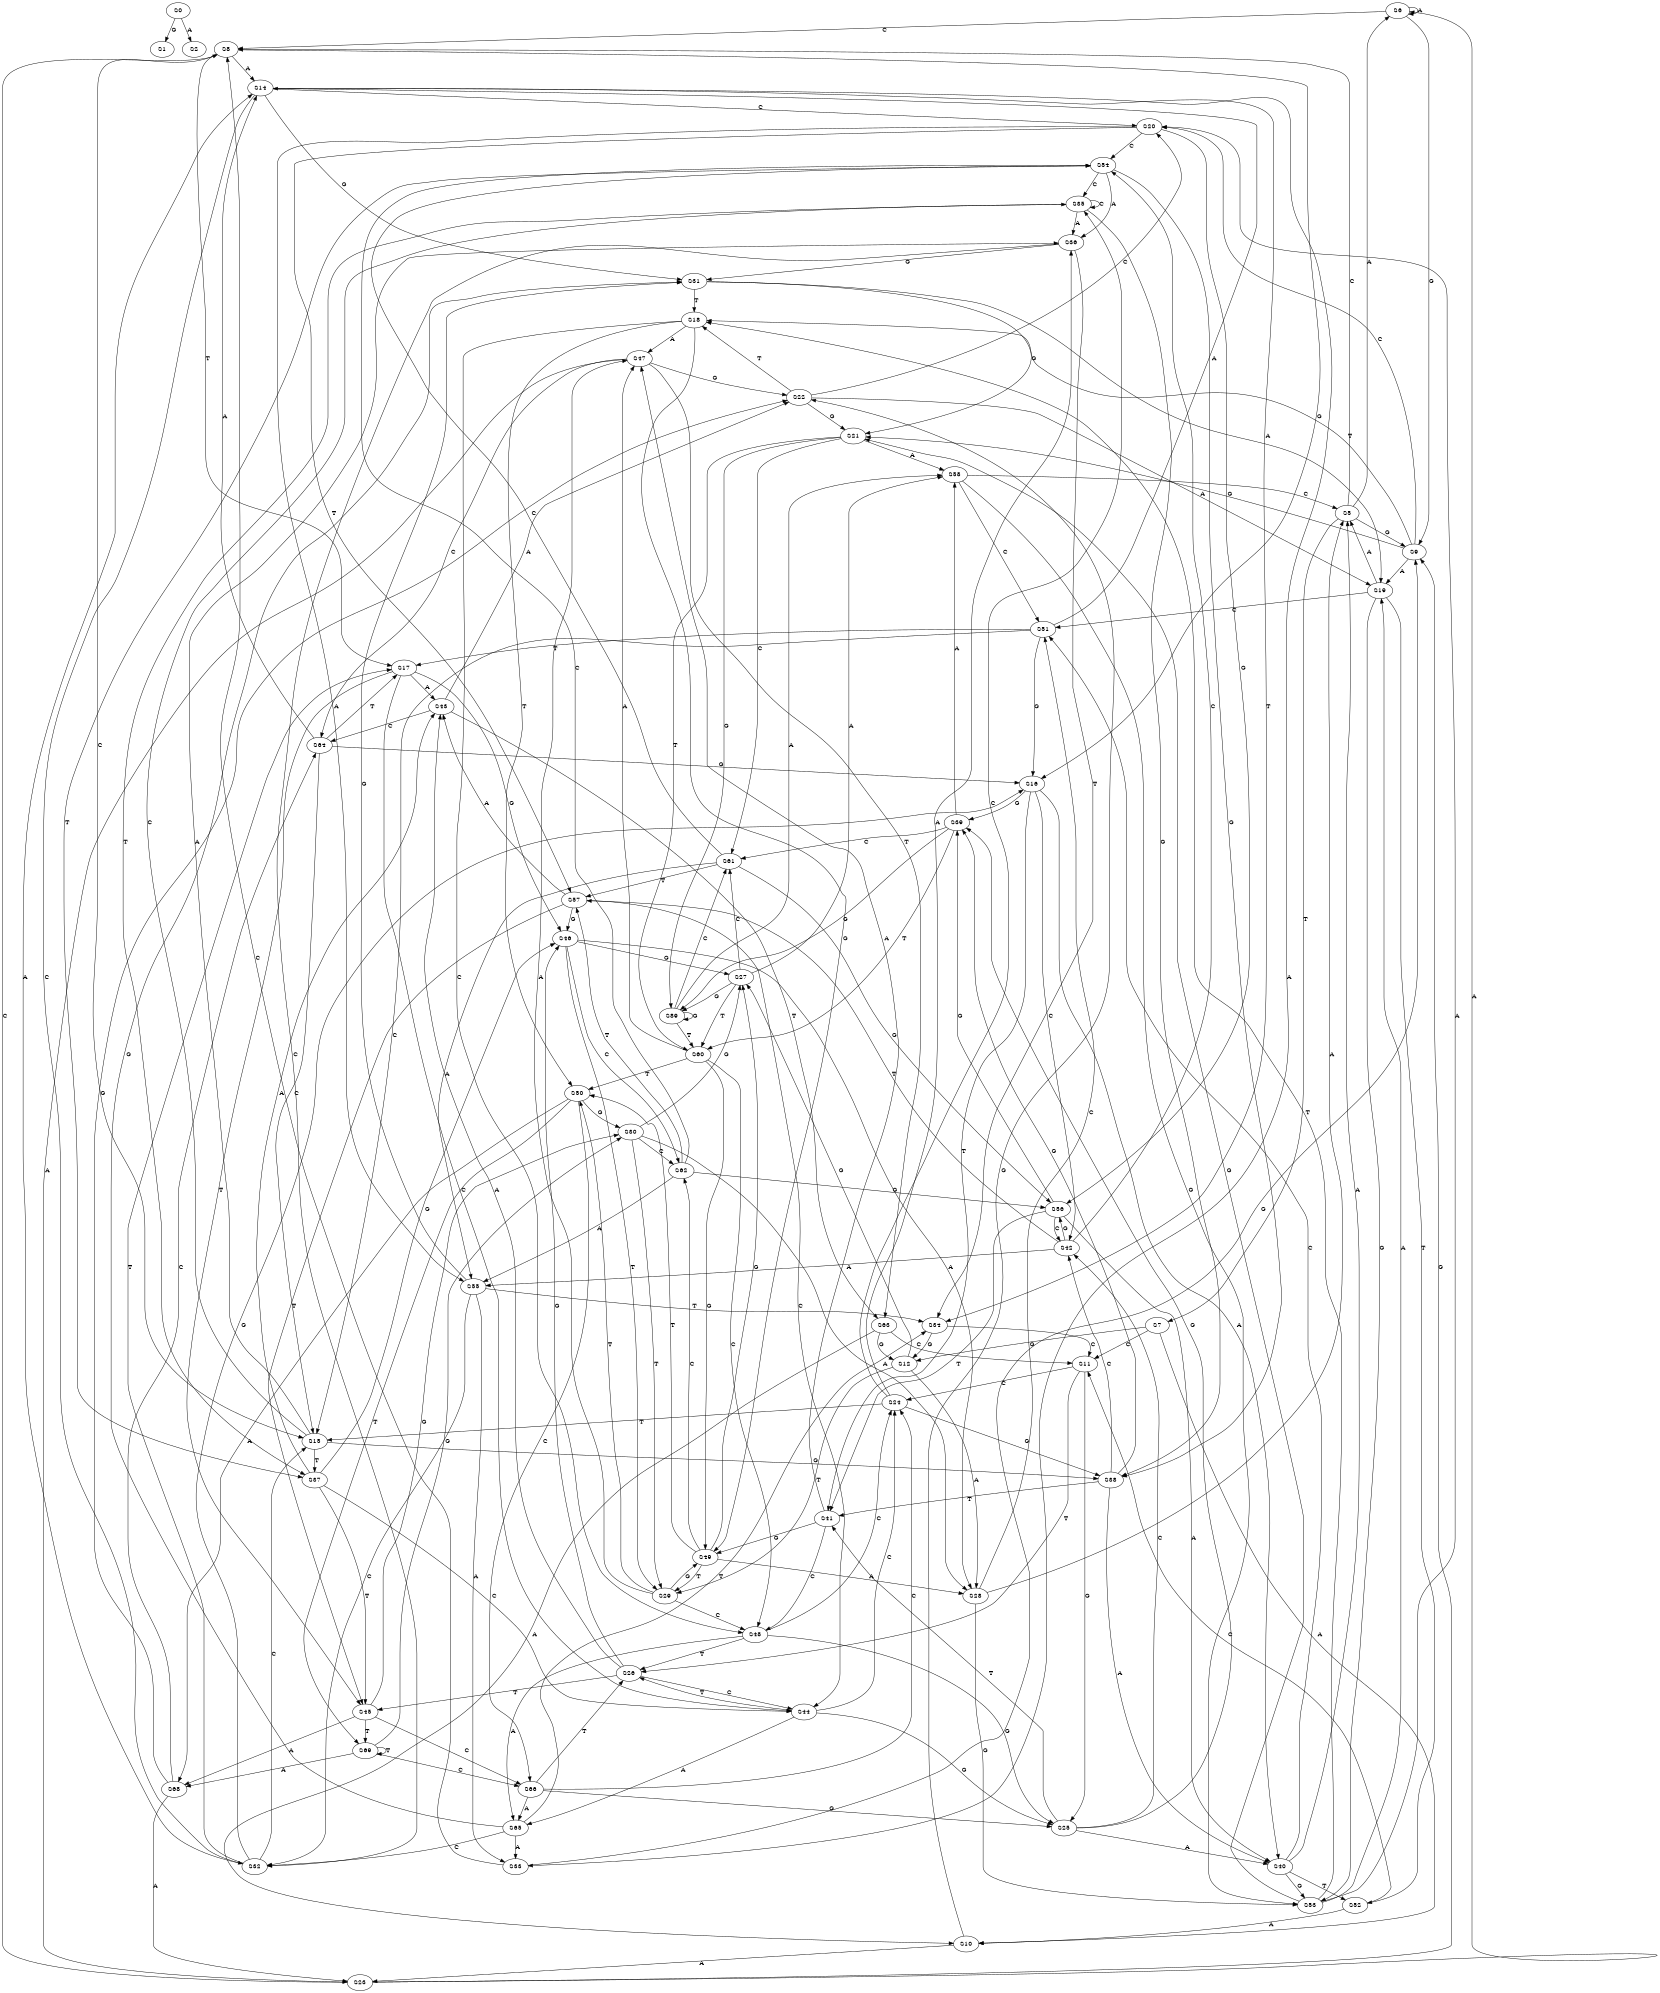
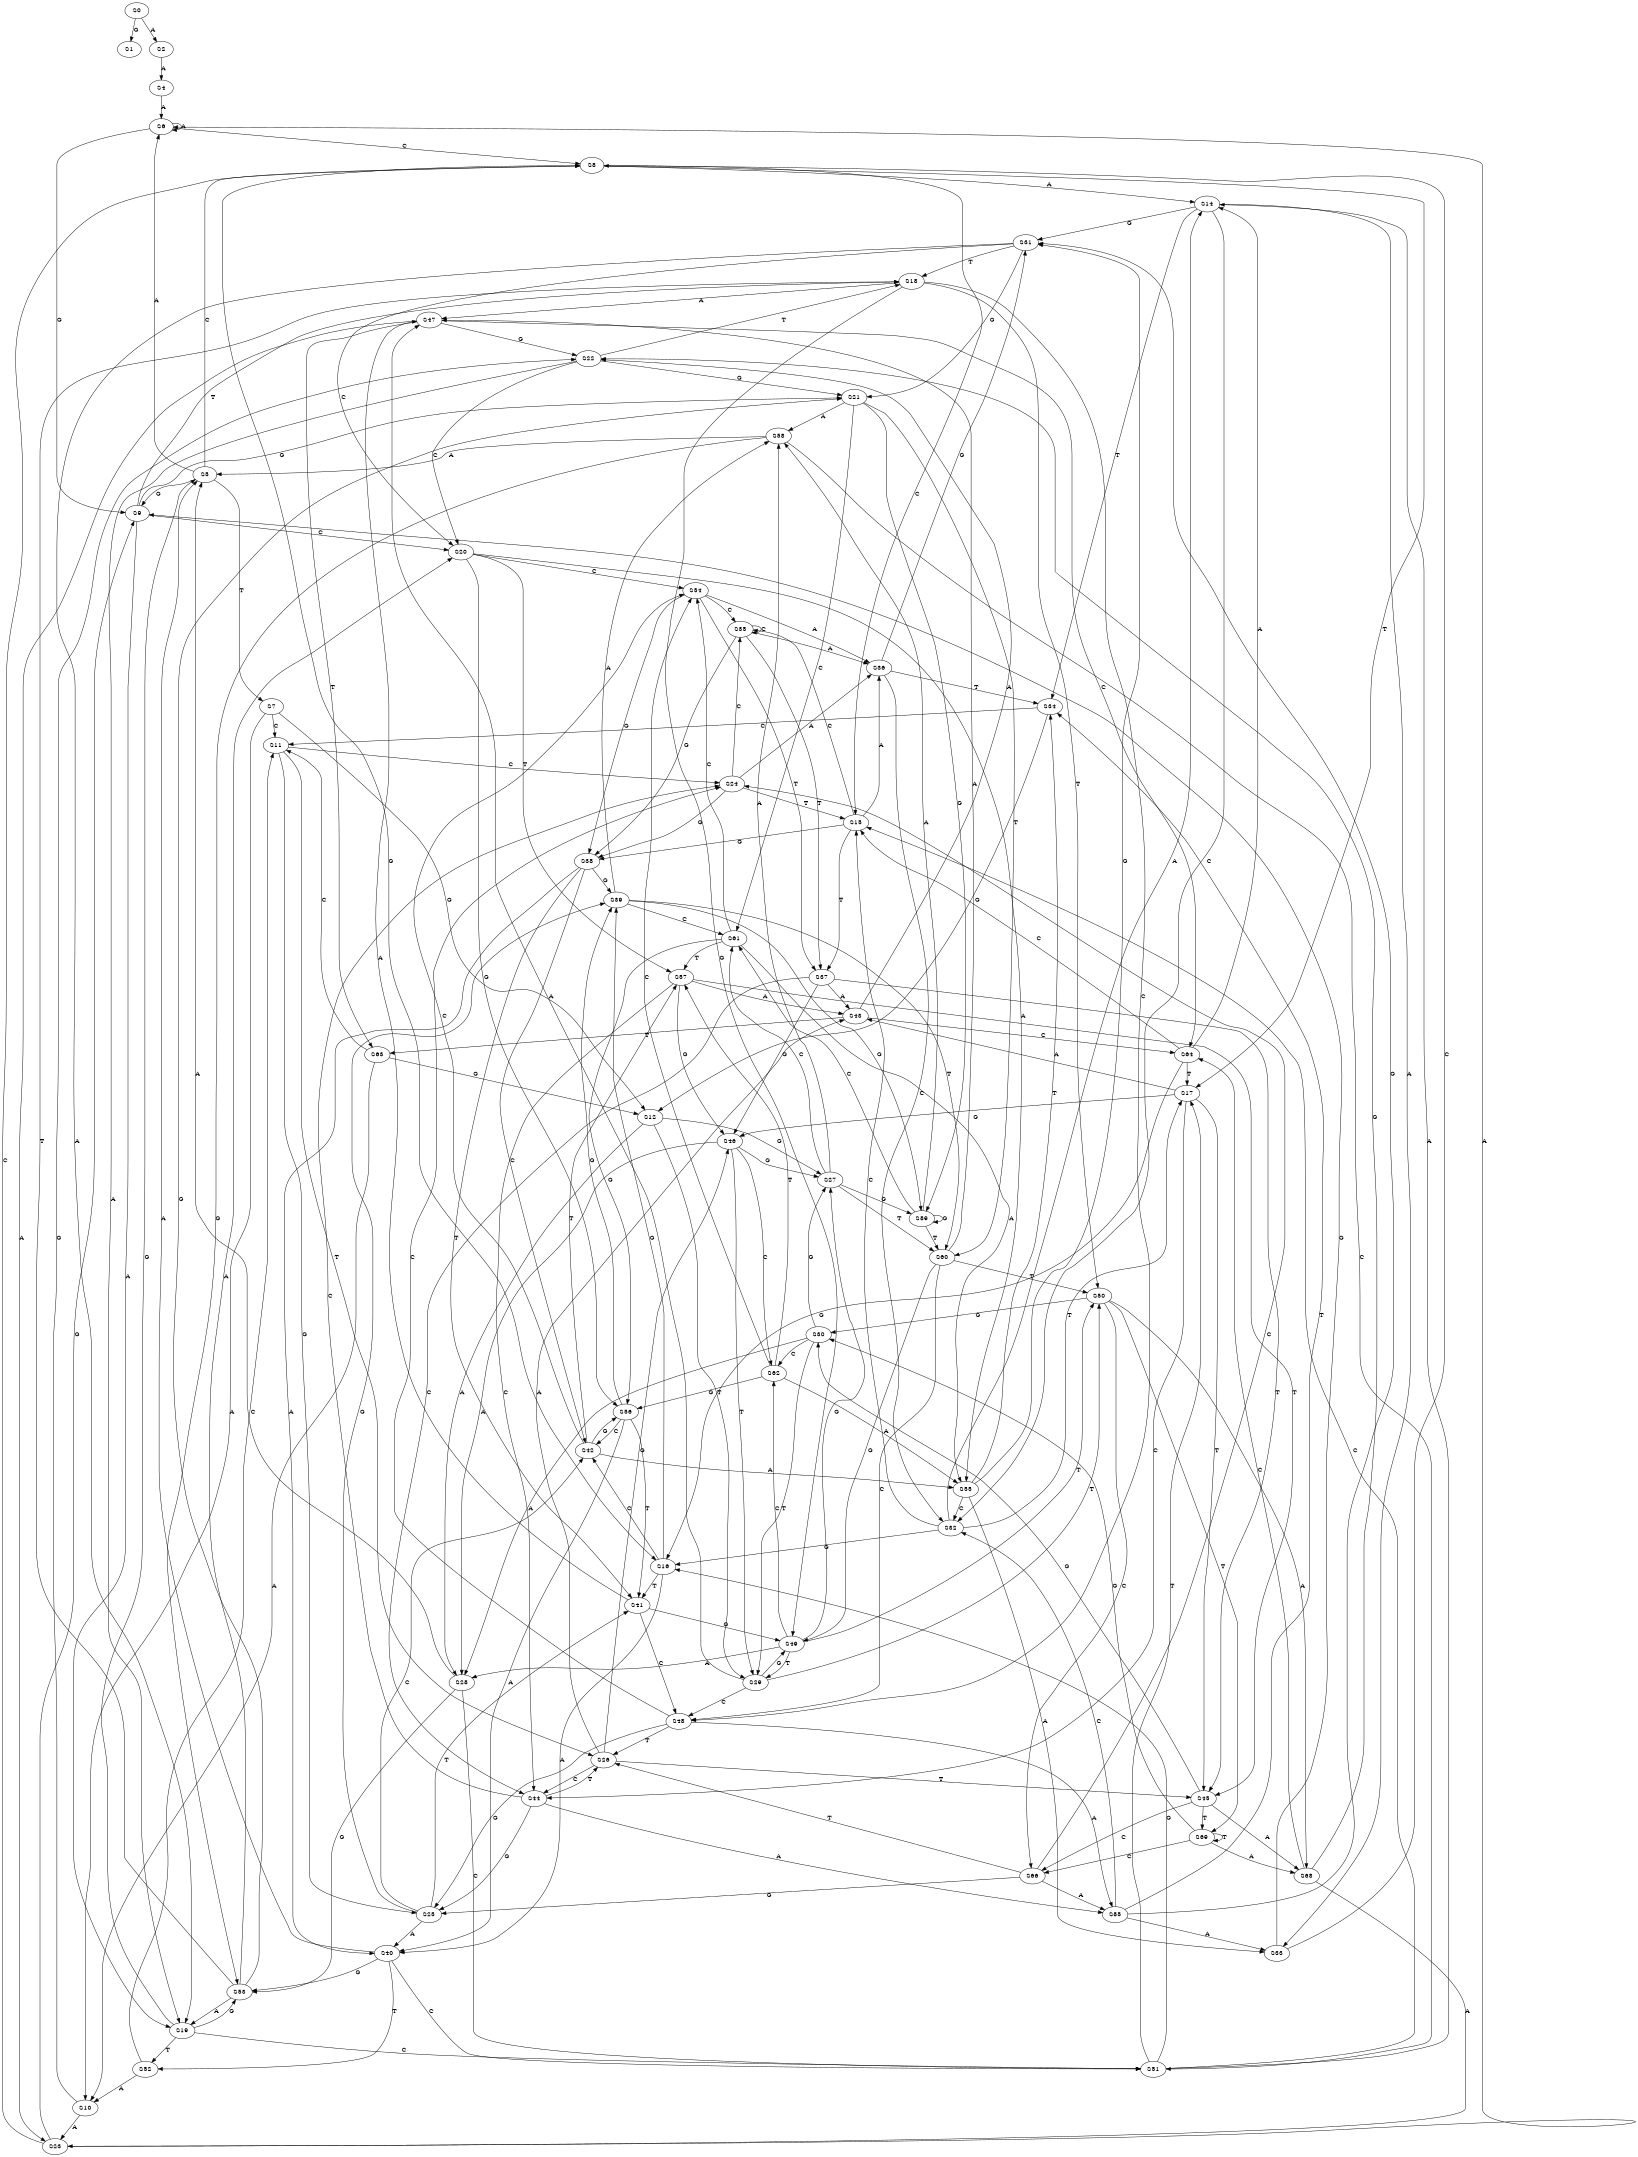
node "S4": added
edge "S14" -> "S20": now "S31" -> "S20"
edge "S58" -> "S5": label "C" -> "A"
edge "S19" -> "S5": label "A" -> "G"
node "S65": label "S65" -> "S85"
